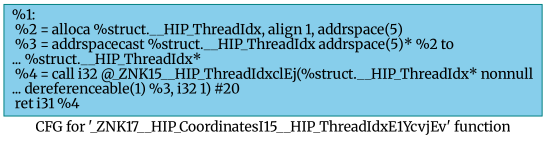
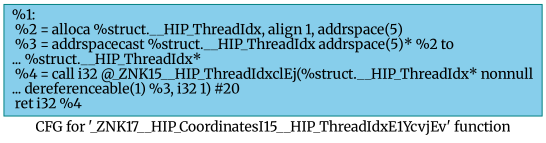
node "%1:": text "ret i31 %4" -> "ret i32 %4"
